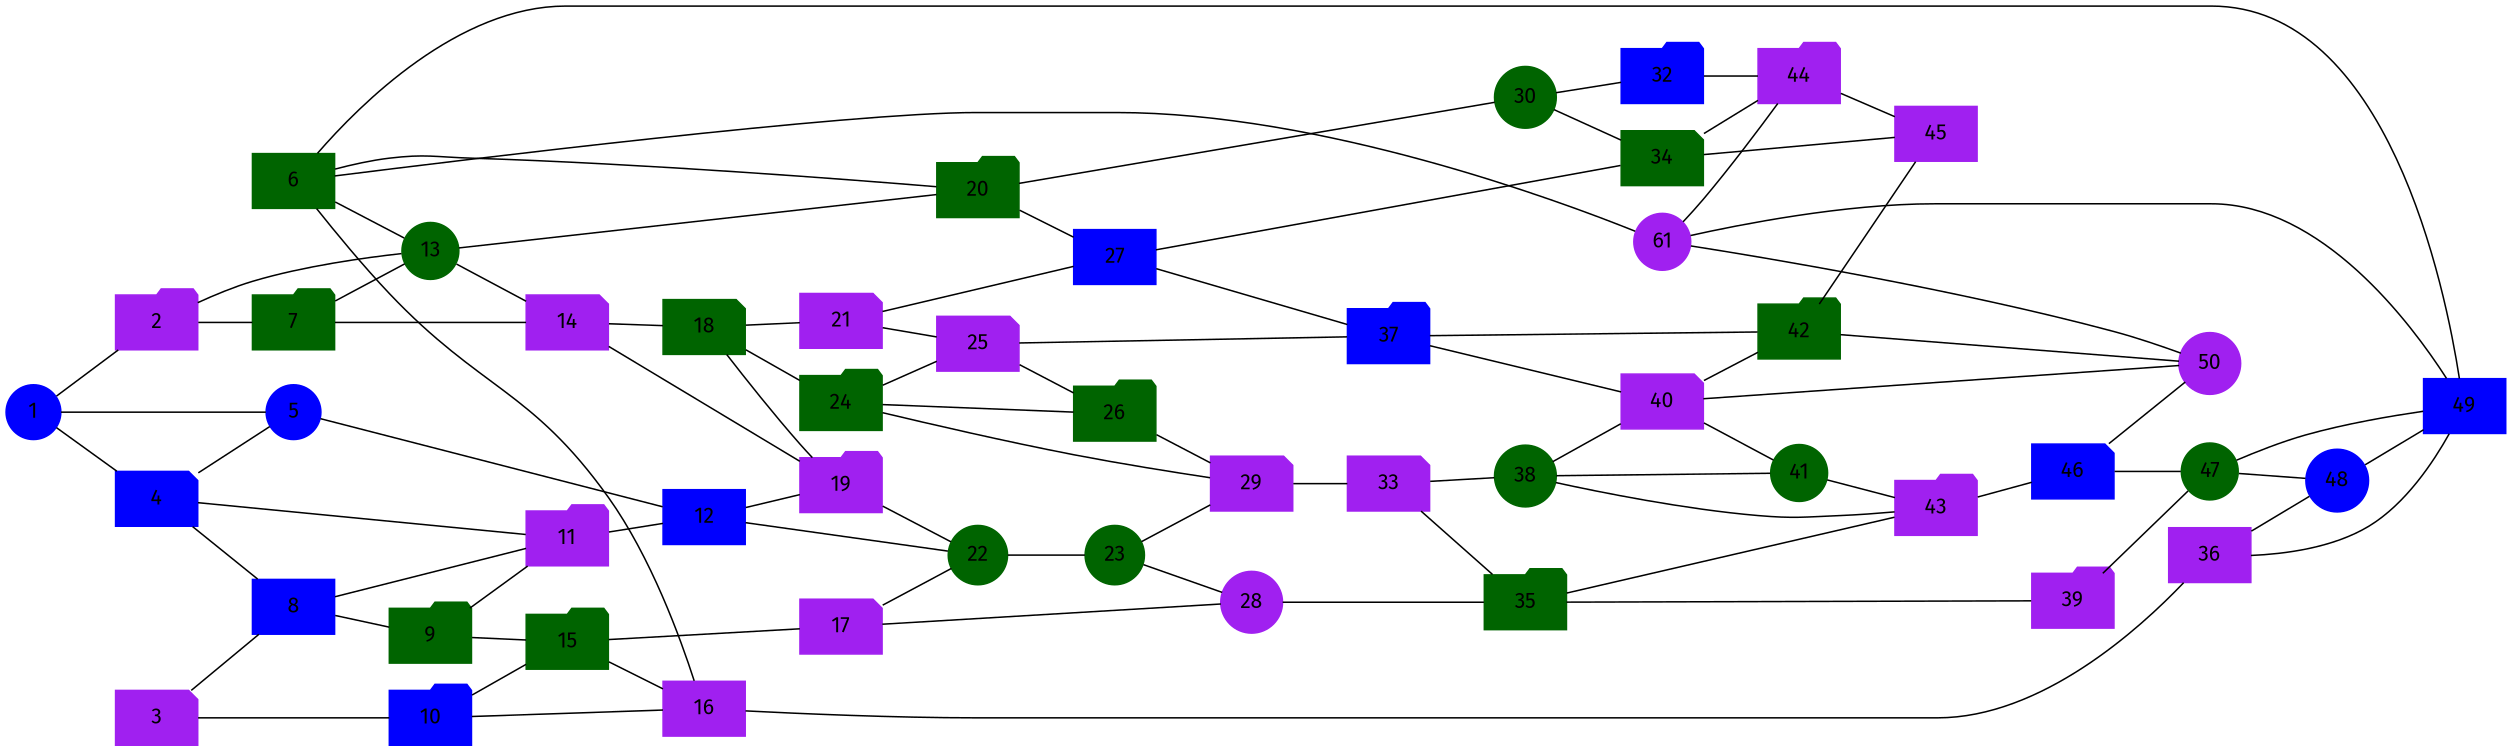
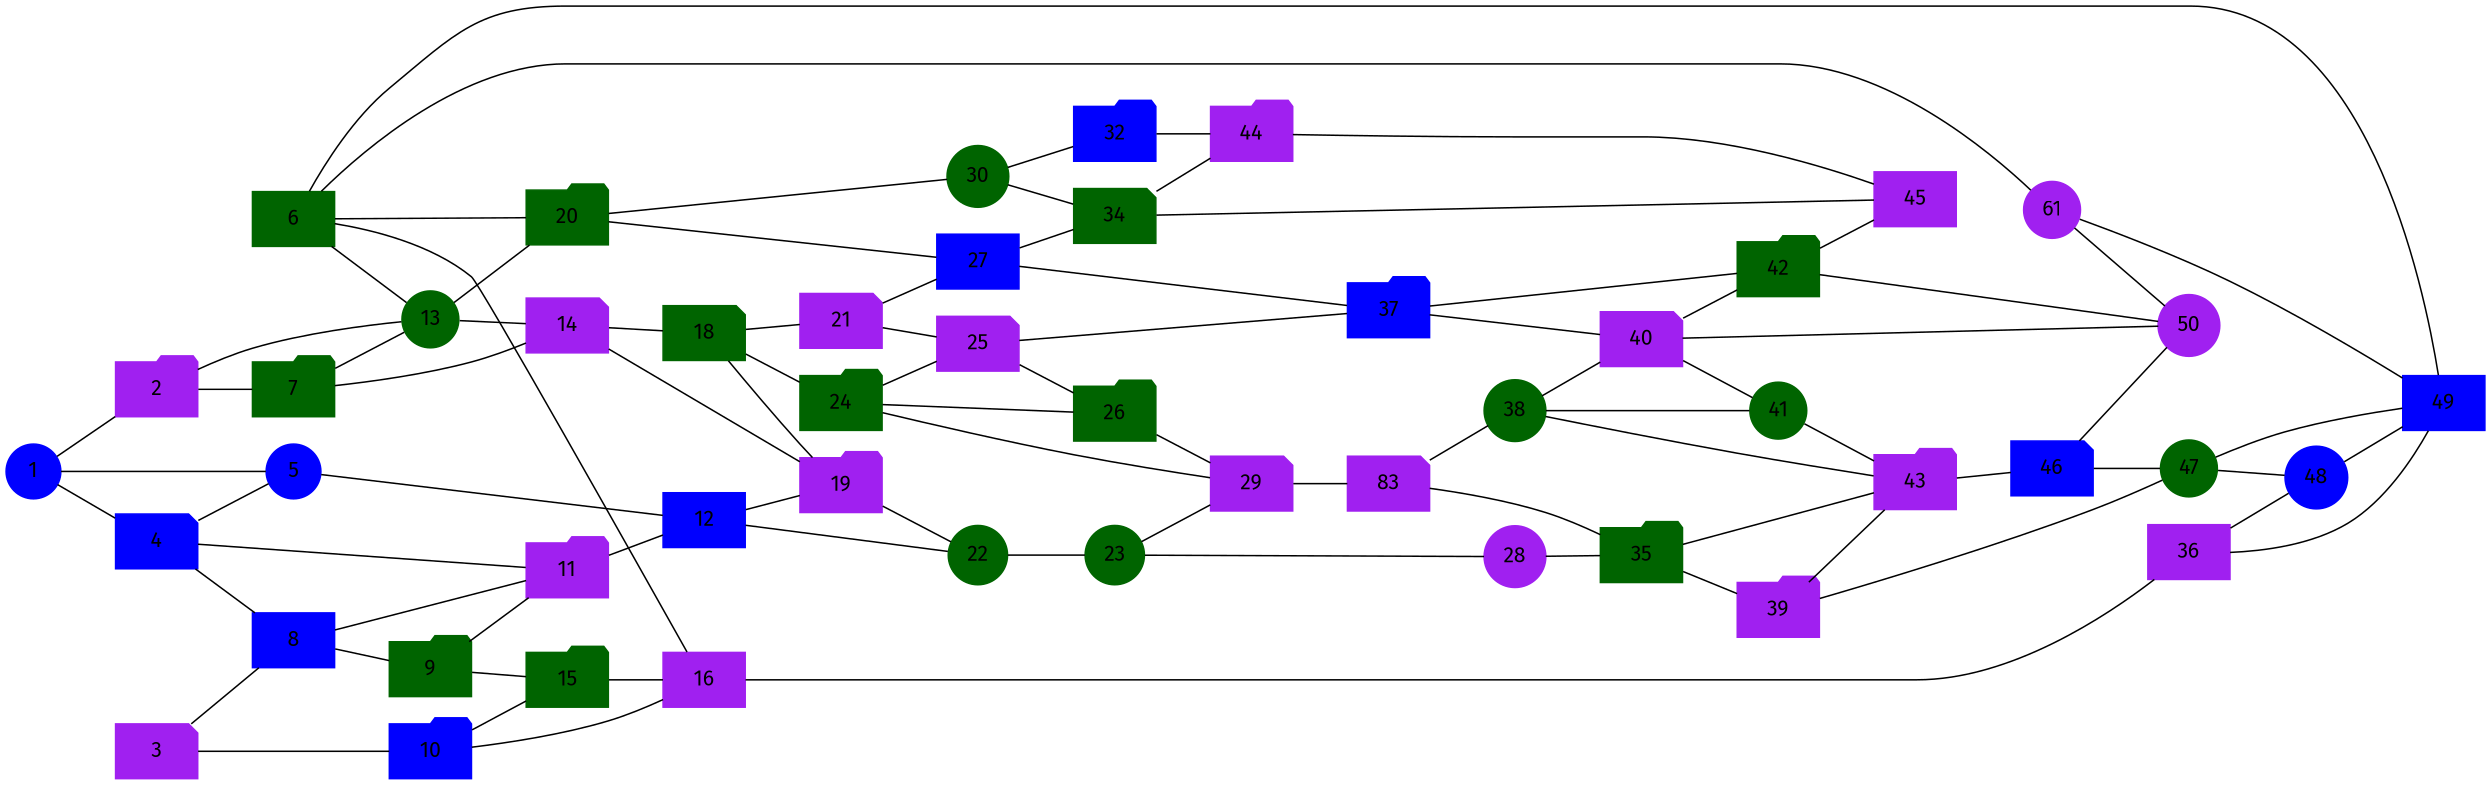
edge "44" -- "61": removed
node "33": label "33" -> "83"
edge "43" -- "39": added
node "17": removed
